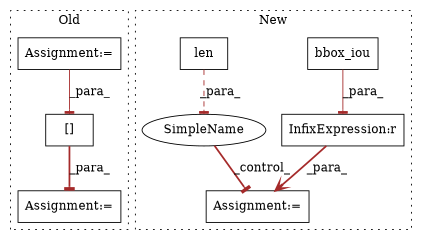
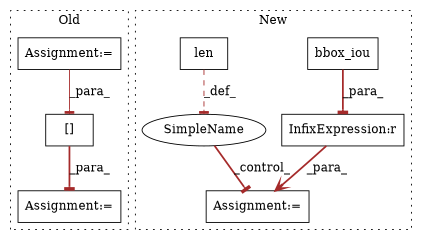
edge "bbox_iou" -> "InfixExpression:r": style solid -> bold
edge "len" -> "SimpleName": label "_para_" -> "_def_"
